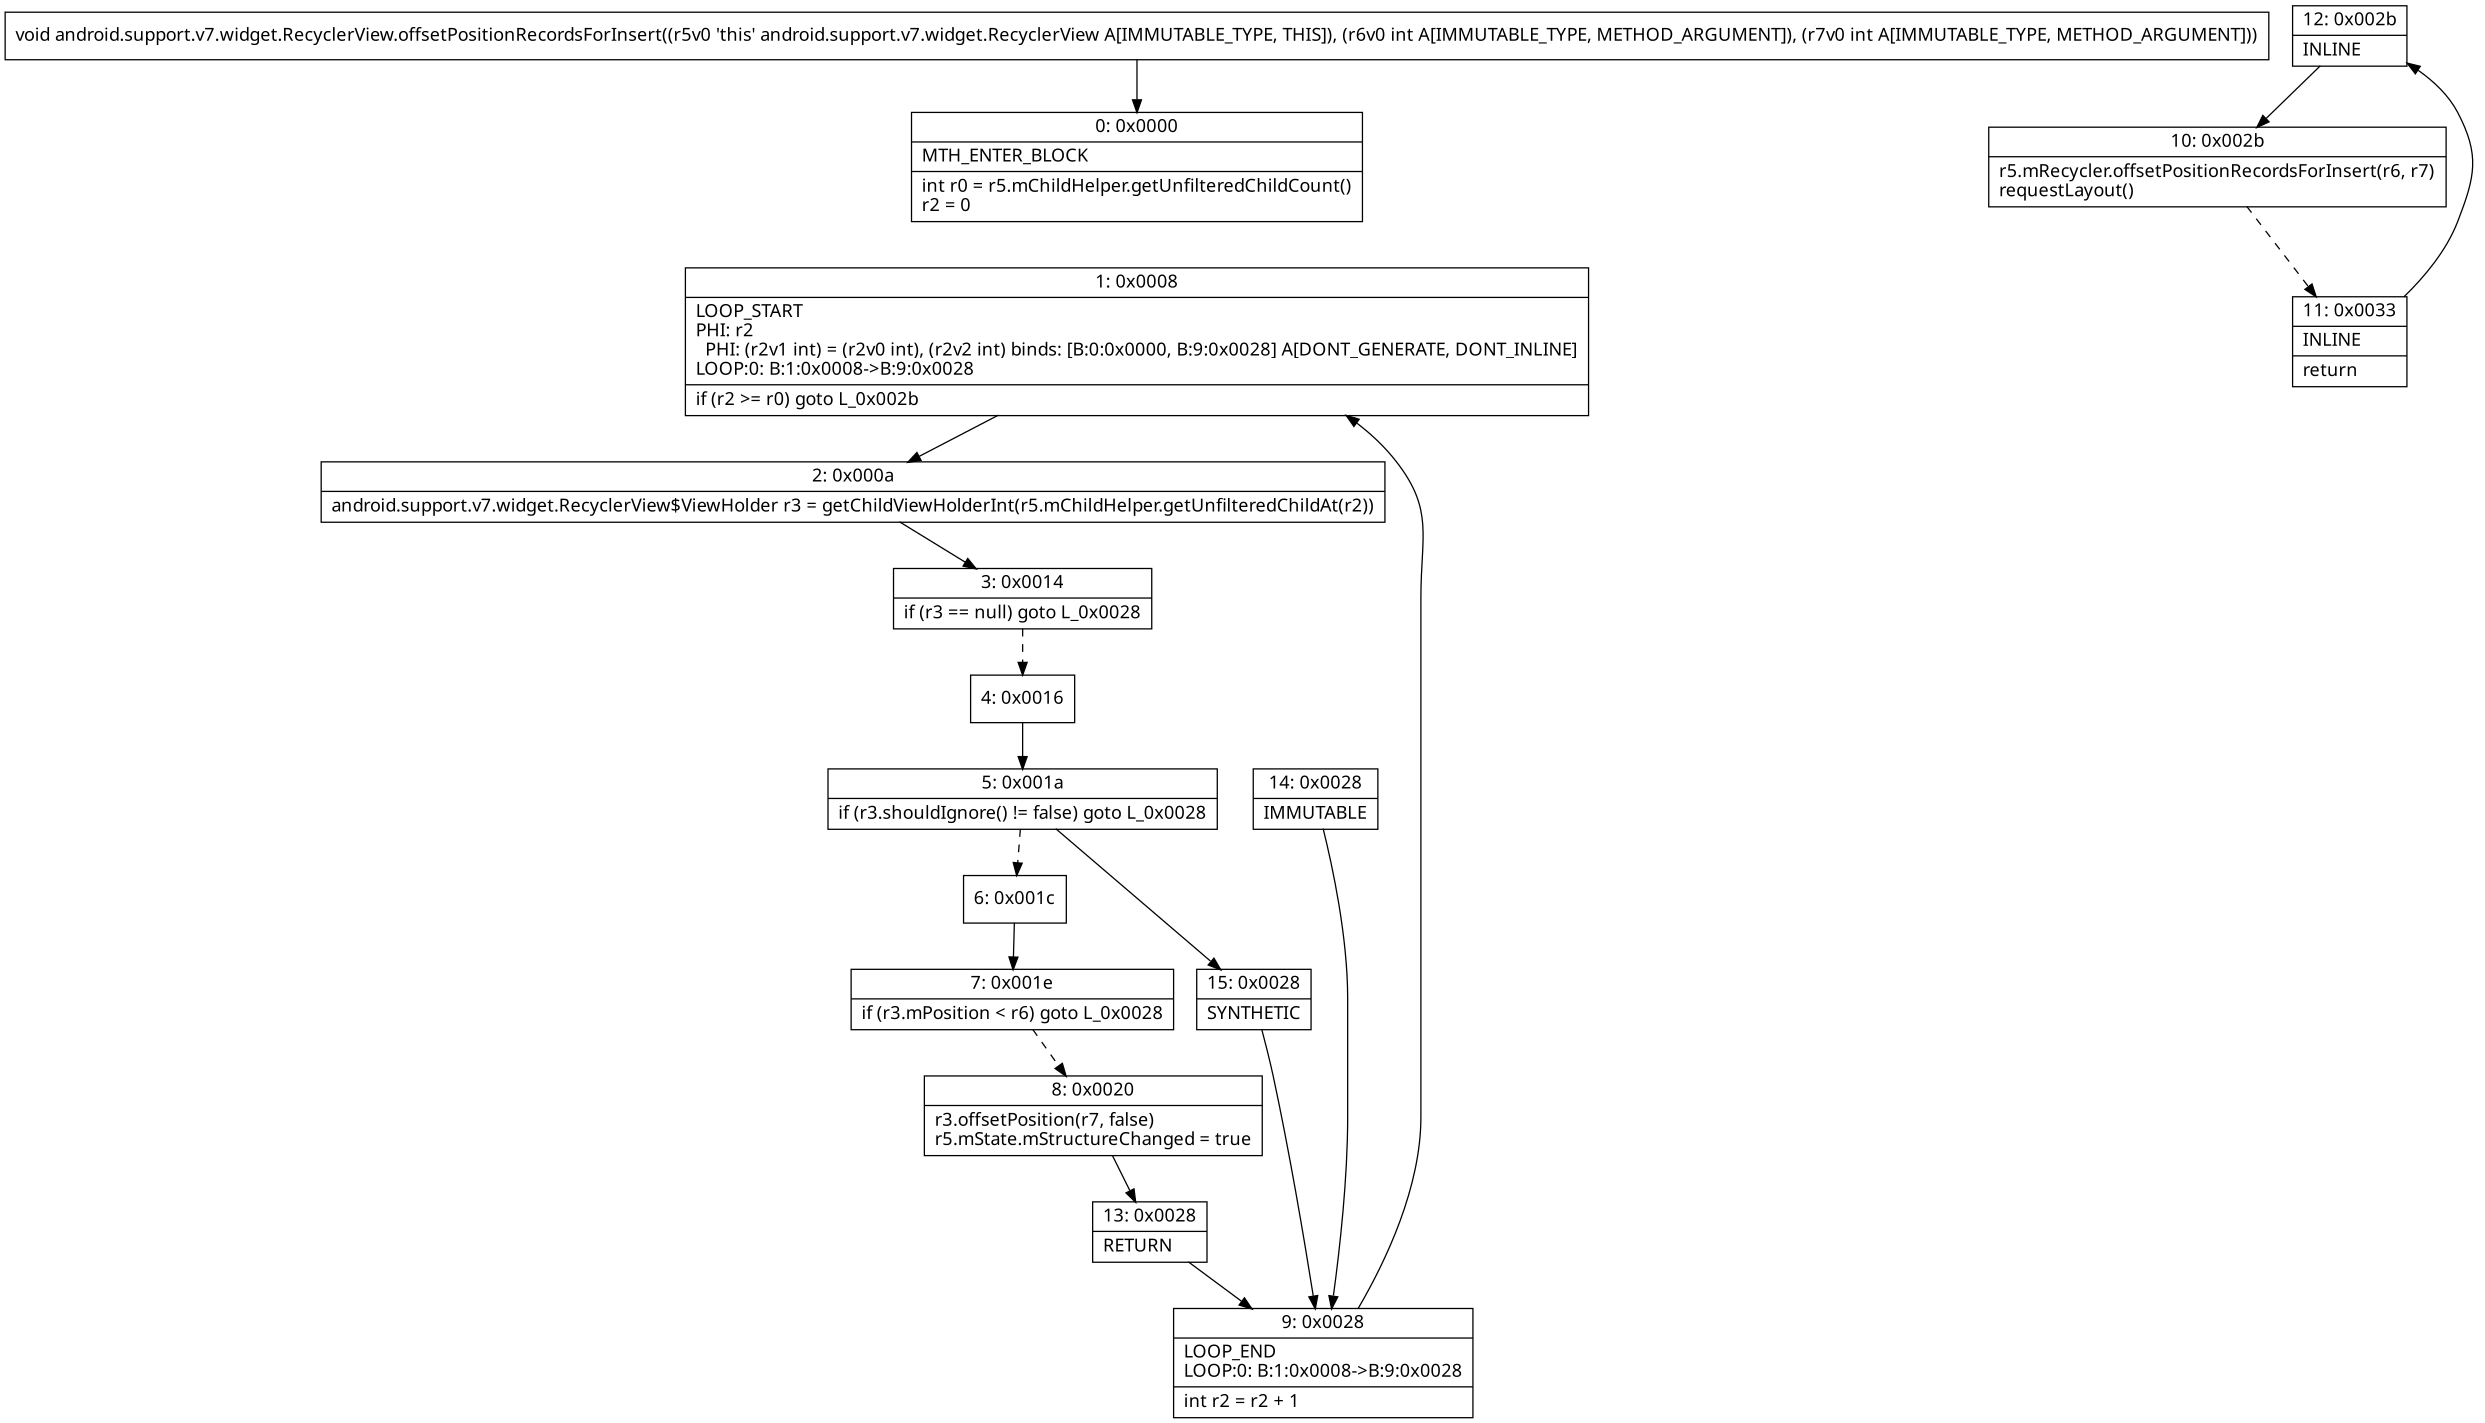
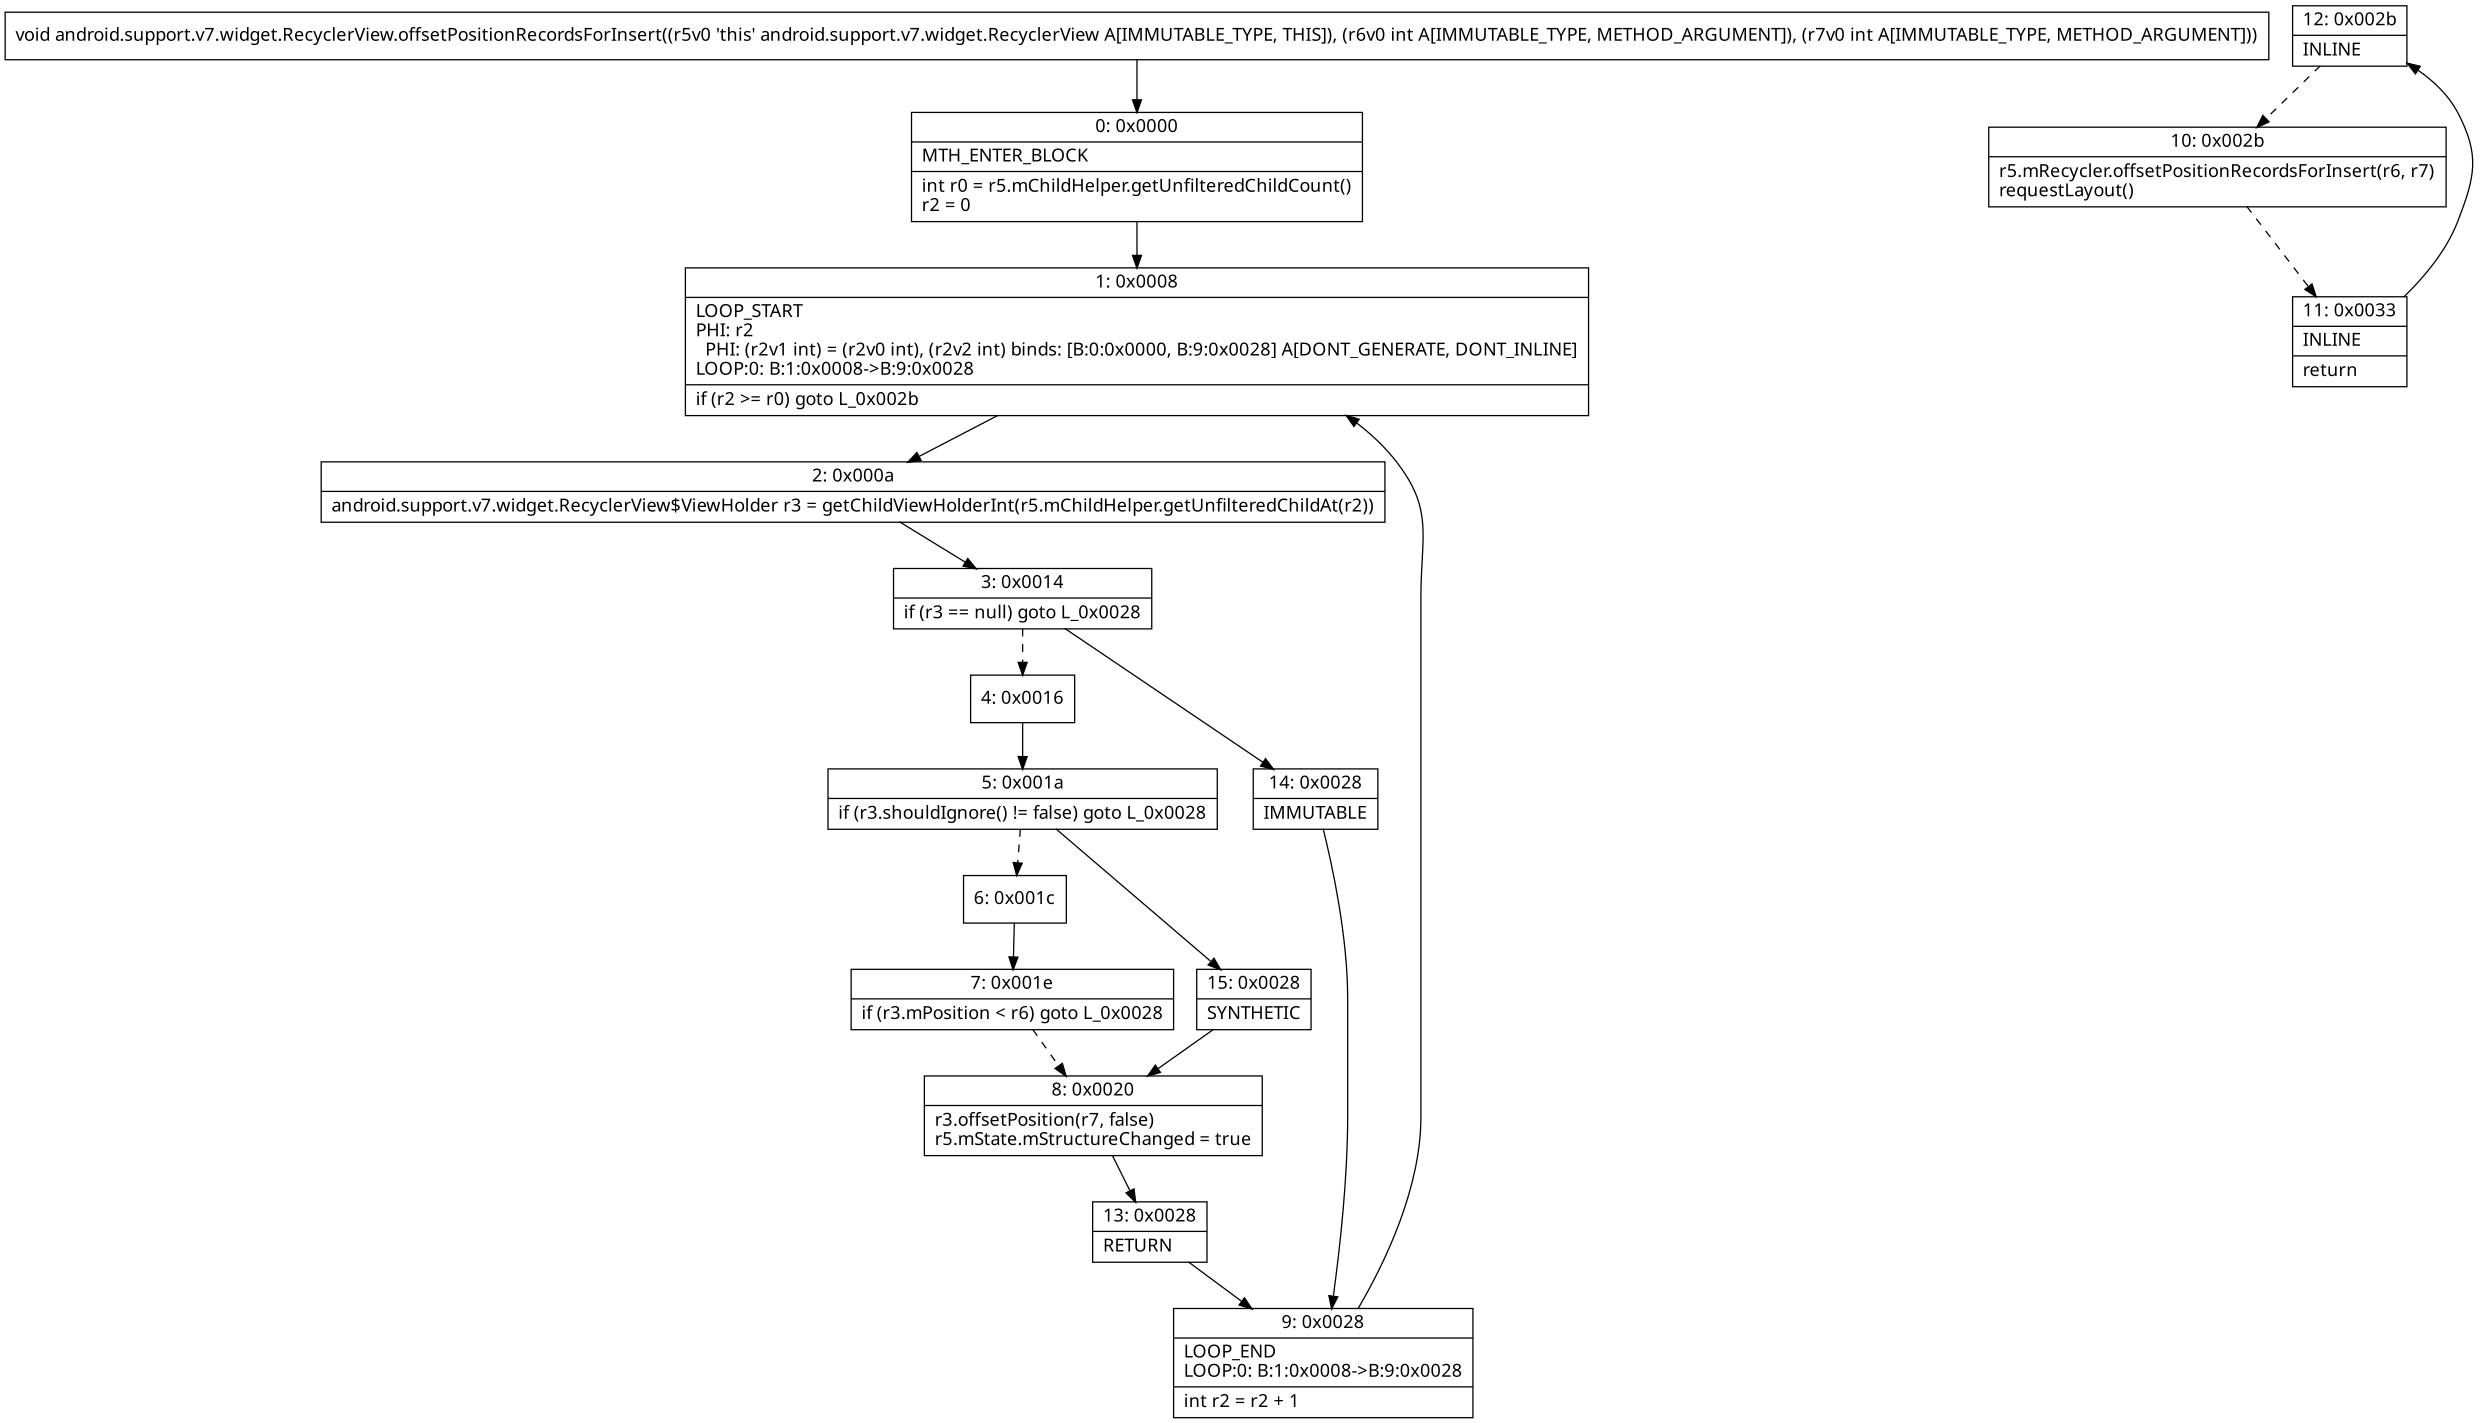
edge "12: 0x002b" -> "10: 0x002b": style solid -> dashed
edge "0: 0x0000" -> "1: 0x0008": added
edge "3: 0x0014" -> "14: 0x0028": added
edge "15: 0x0028" -> "9: 0x0028": now "15: 0x0028" -> "8: 0x0020"
